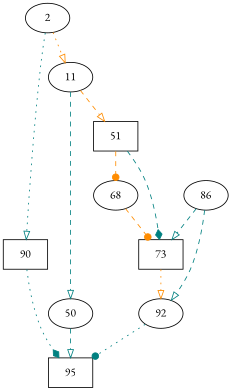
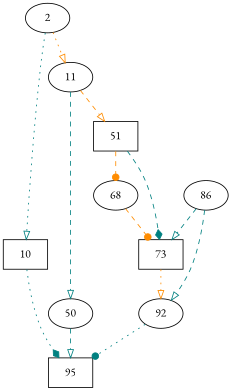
node "90": label "90" -> "10"
